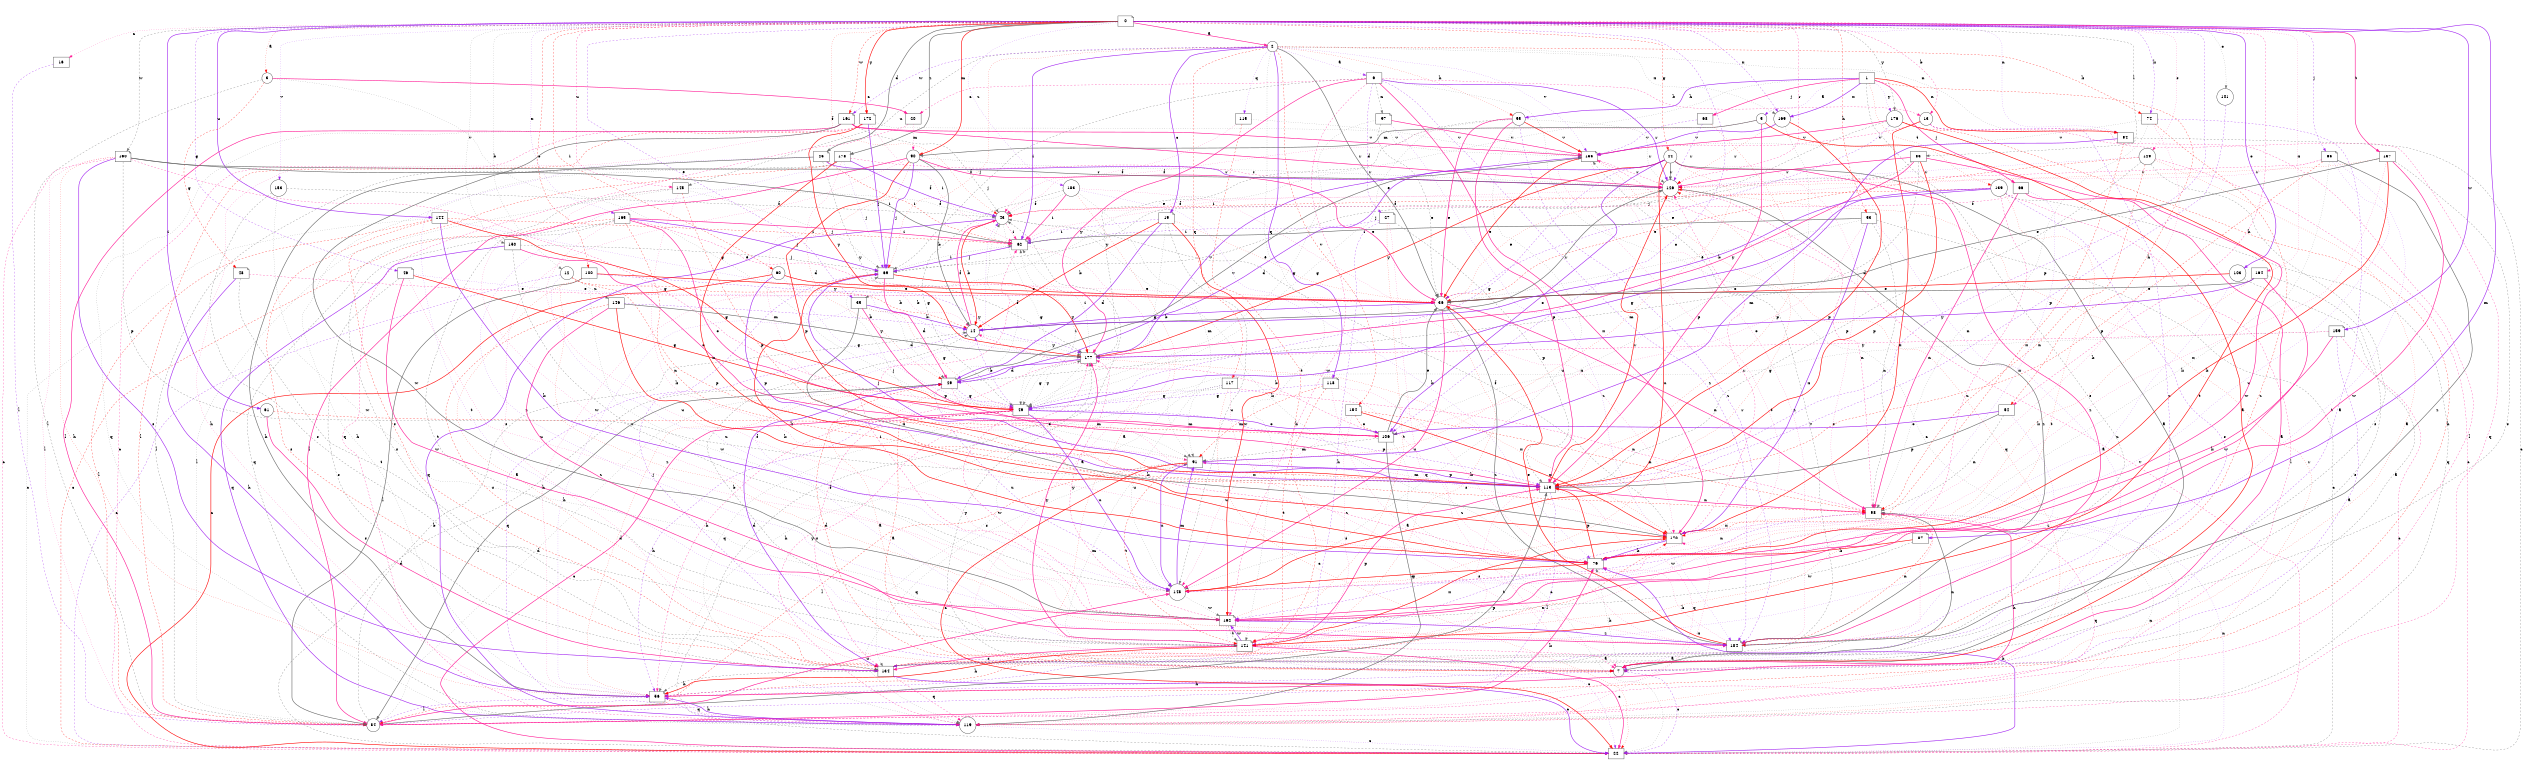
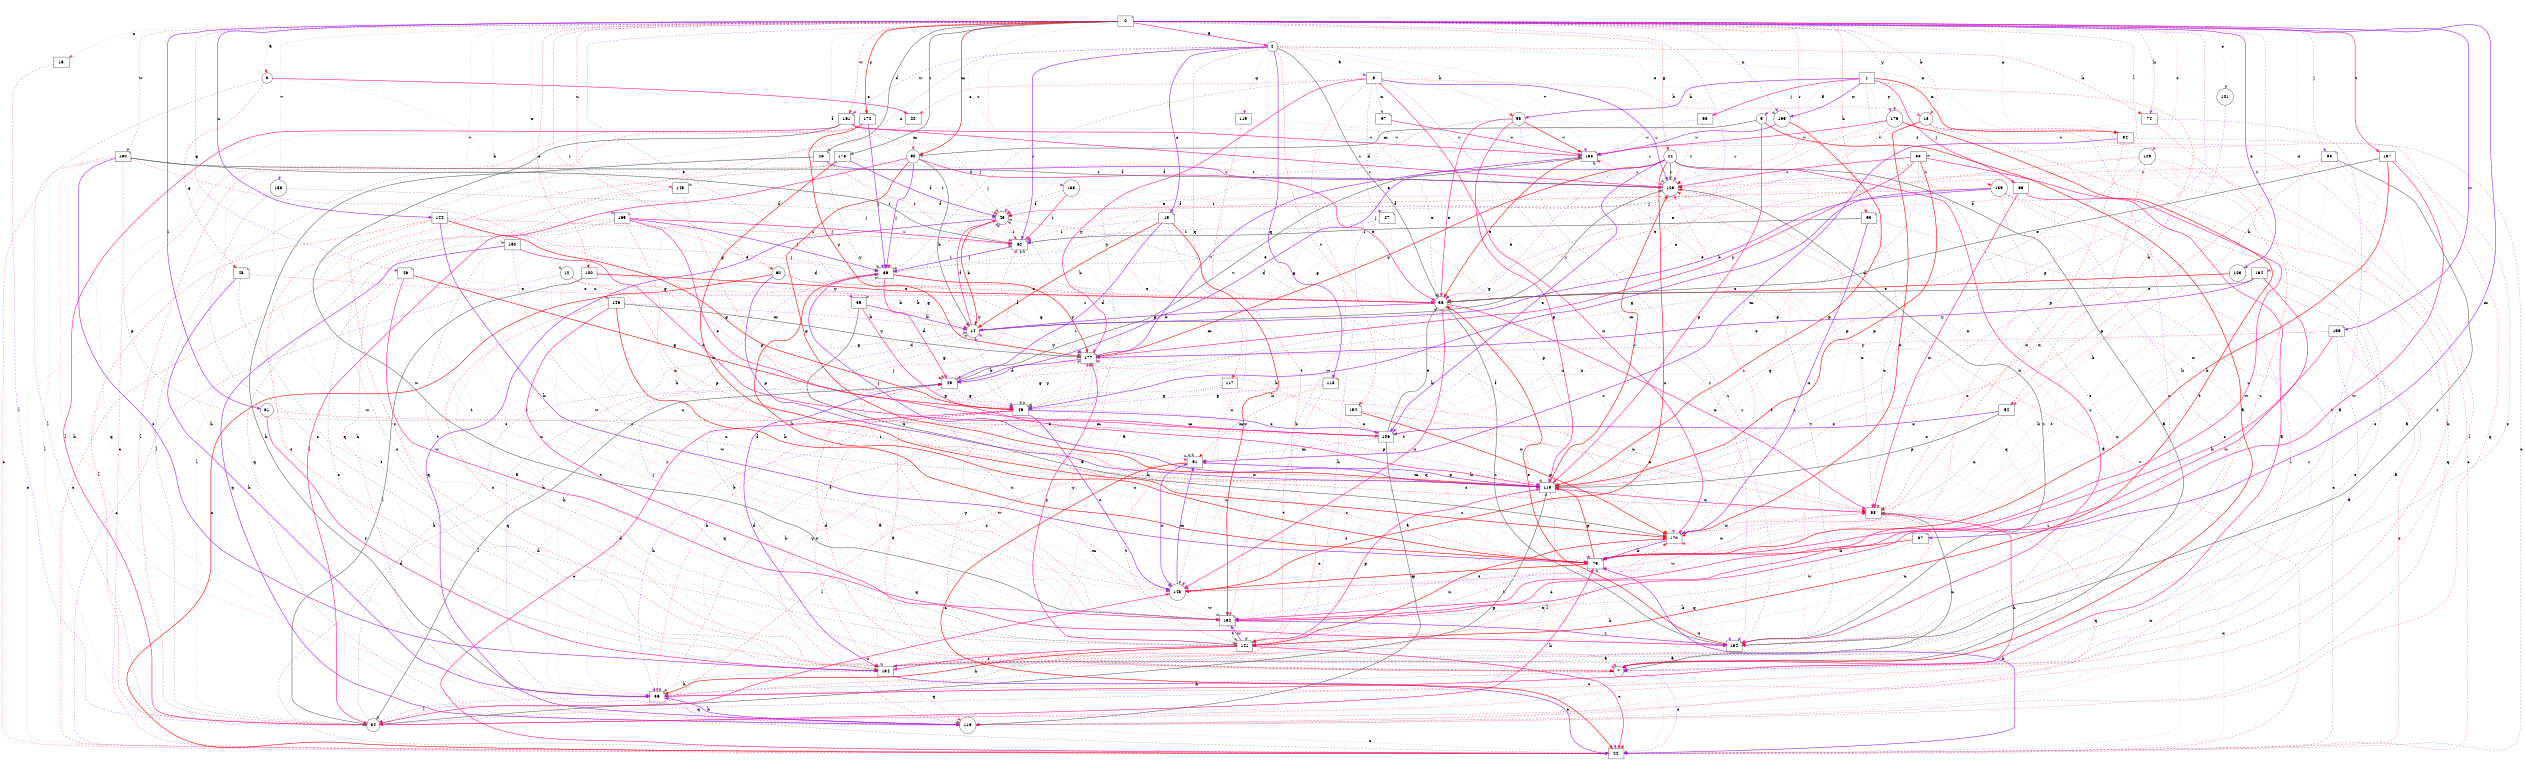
edge "60" -> "36": style bold -> dashed
